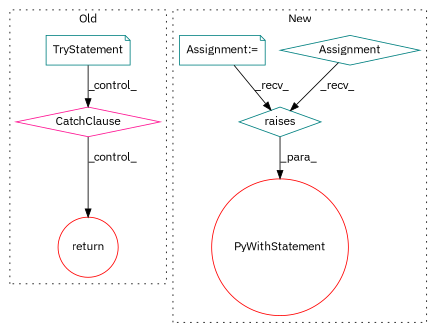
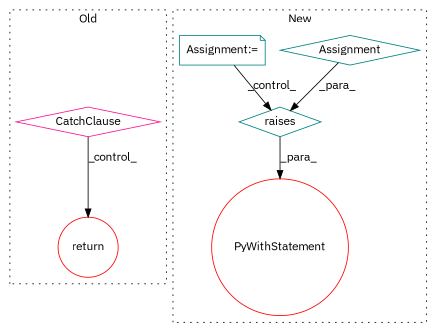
node "TryStatement": removed
edge "Assignment:=" -> "raises": label "_recv_" -> "_control_"
edge "Assignment" -> "raises": label "_recv_" -> "_para_"
